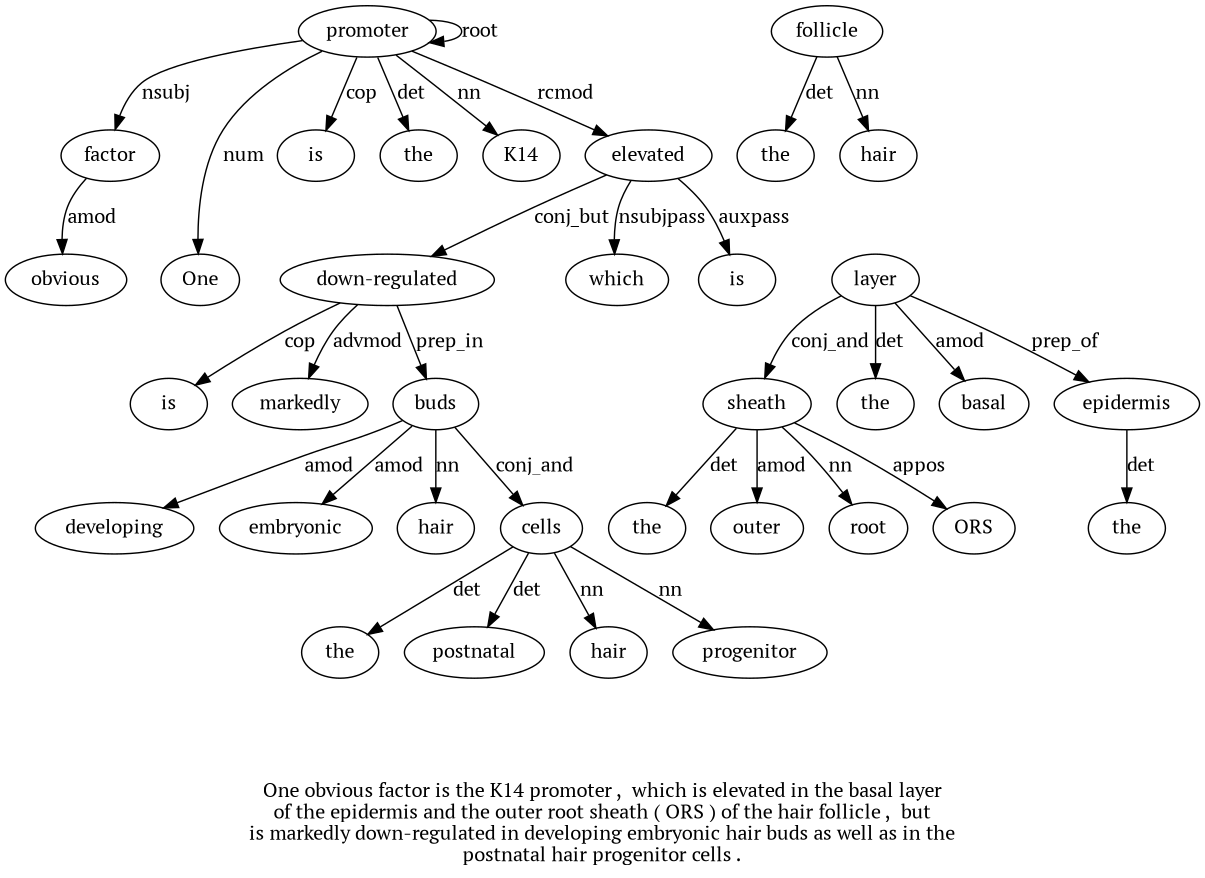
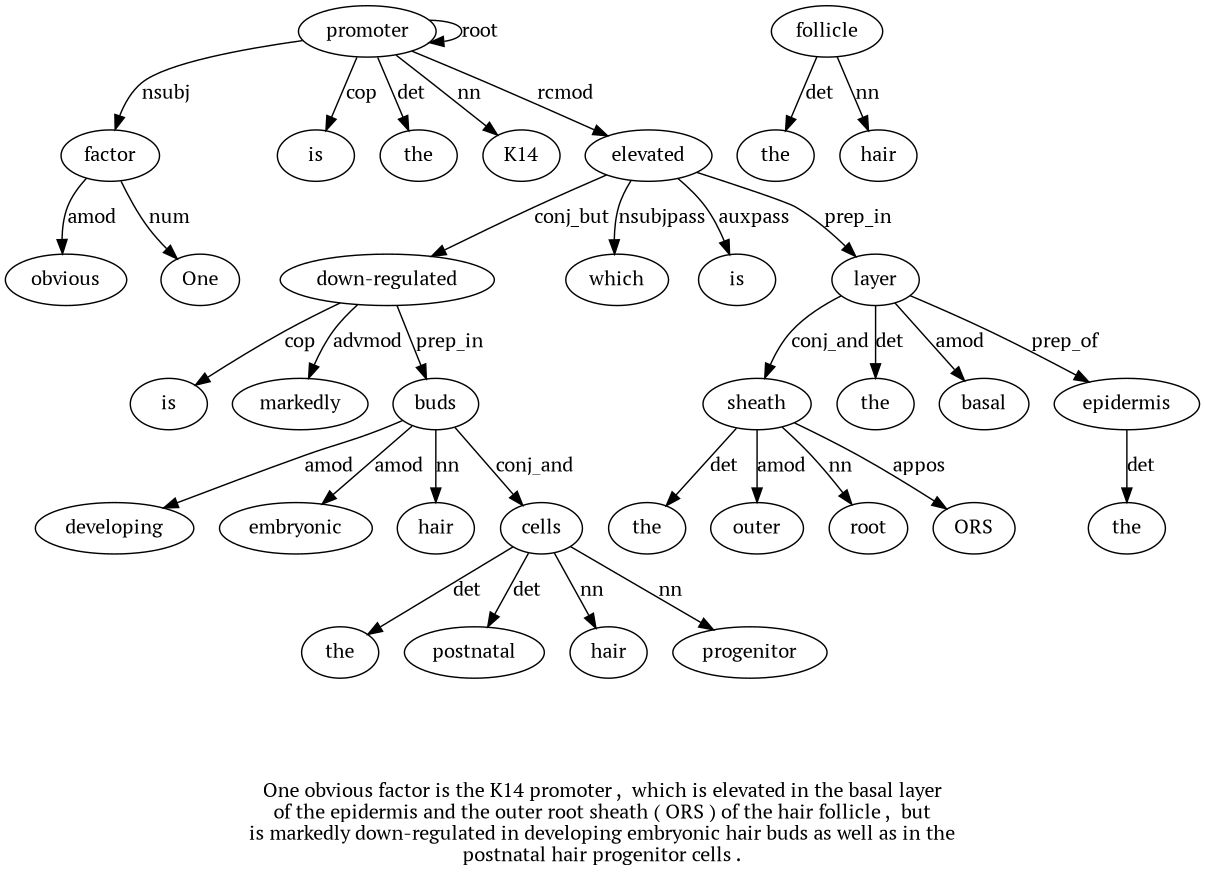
edge "promoter" -> "One": now "factor" -> "One"
edge "elevated" -> "layer": added, label "prep_in"
